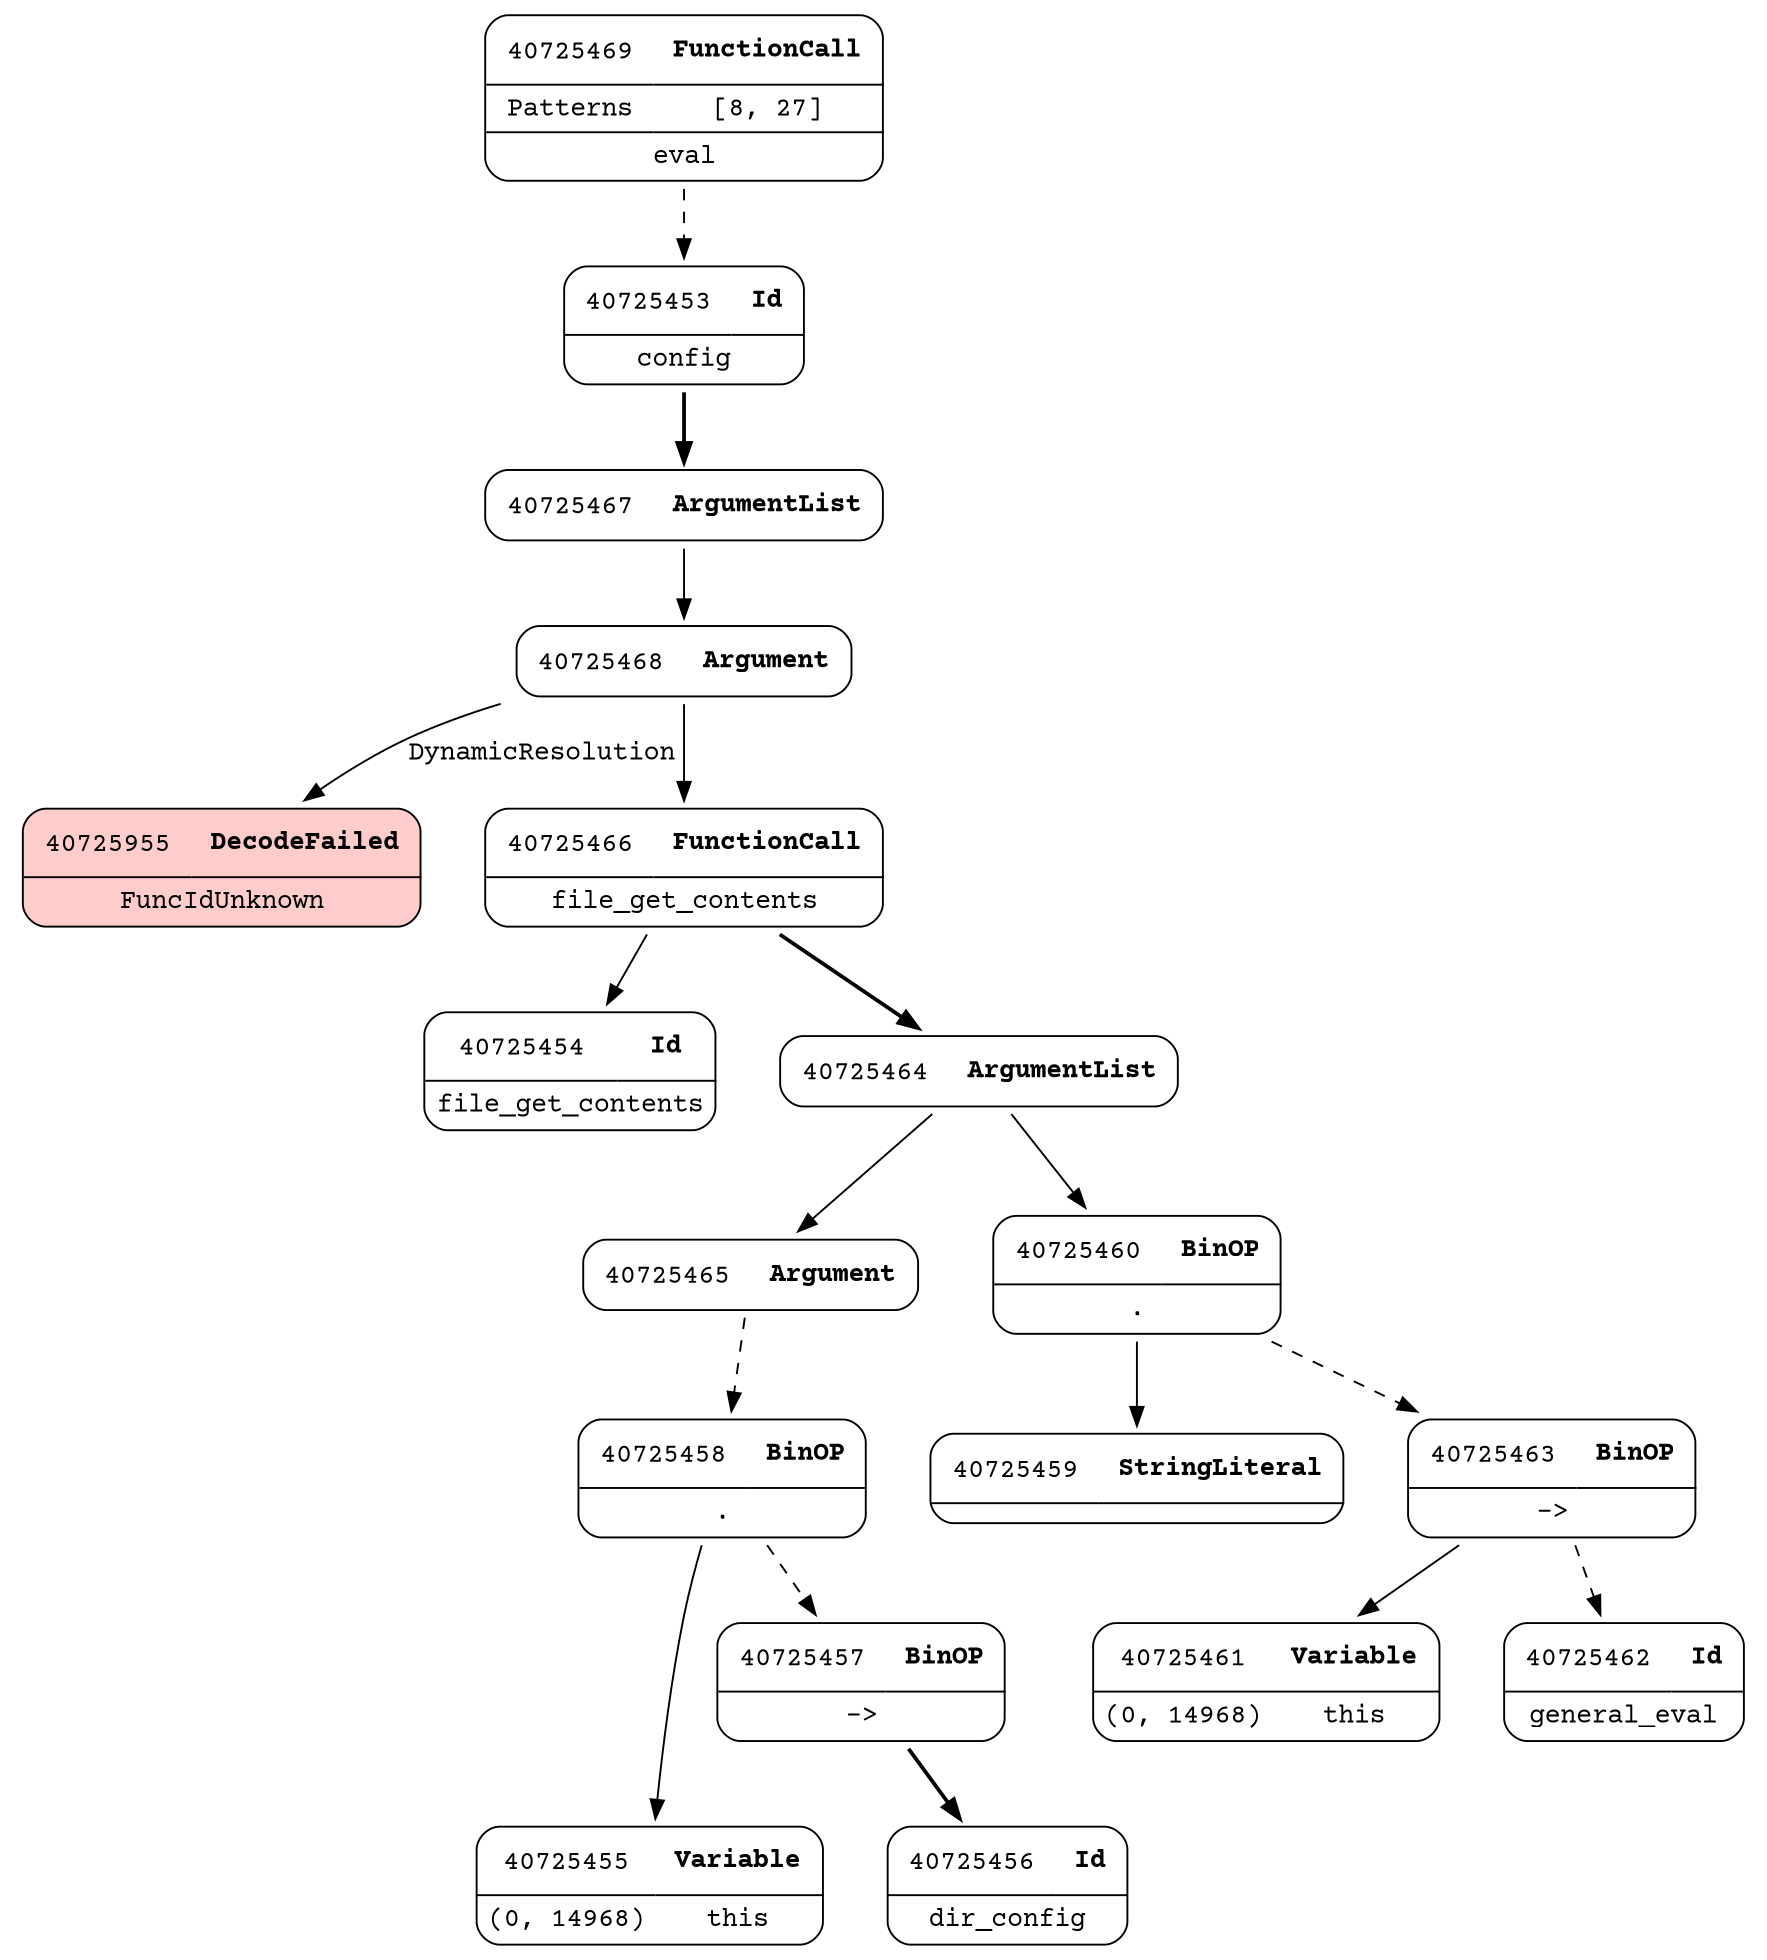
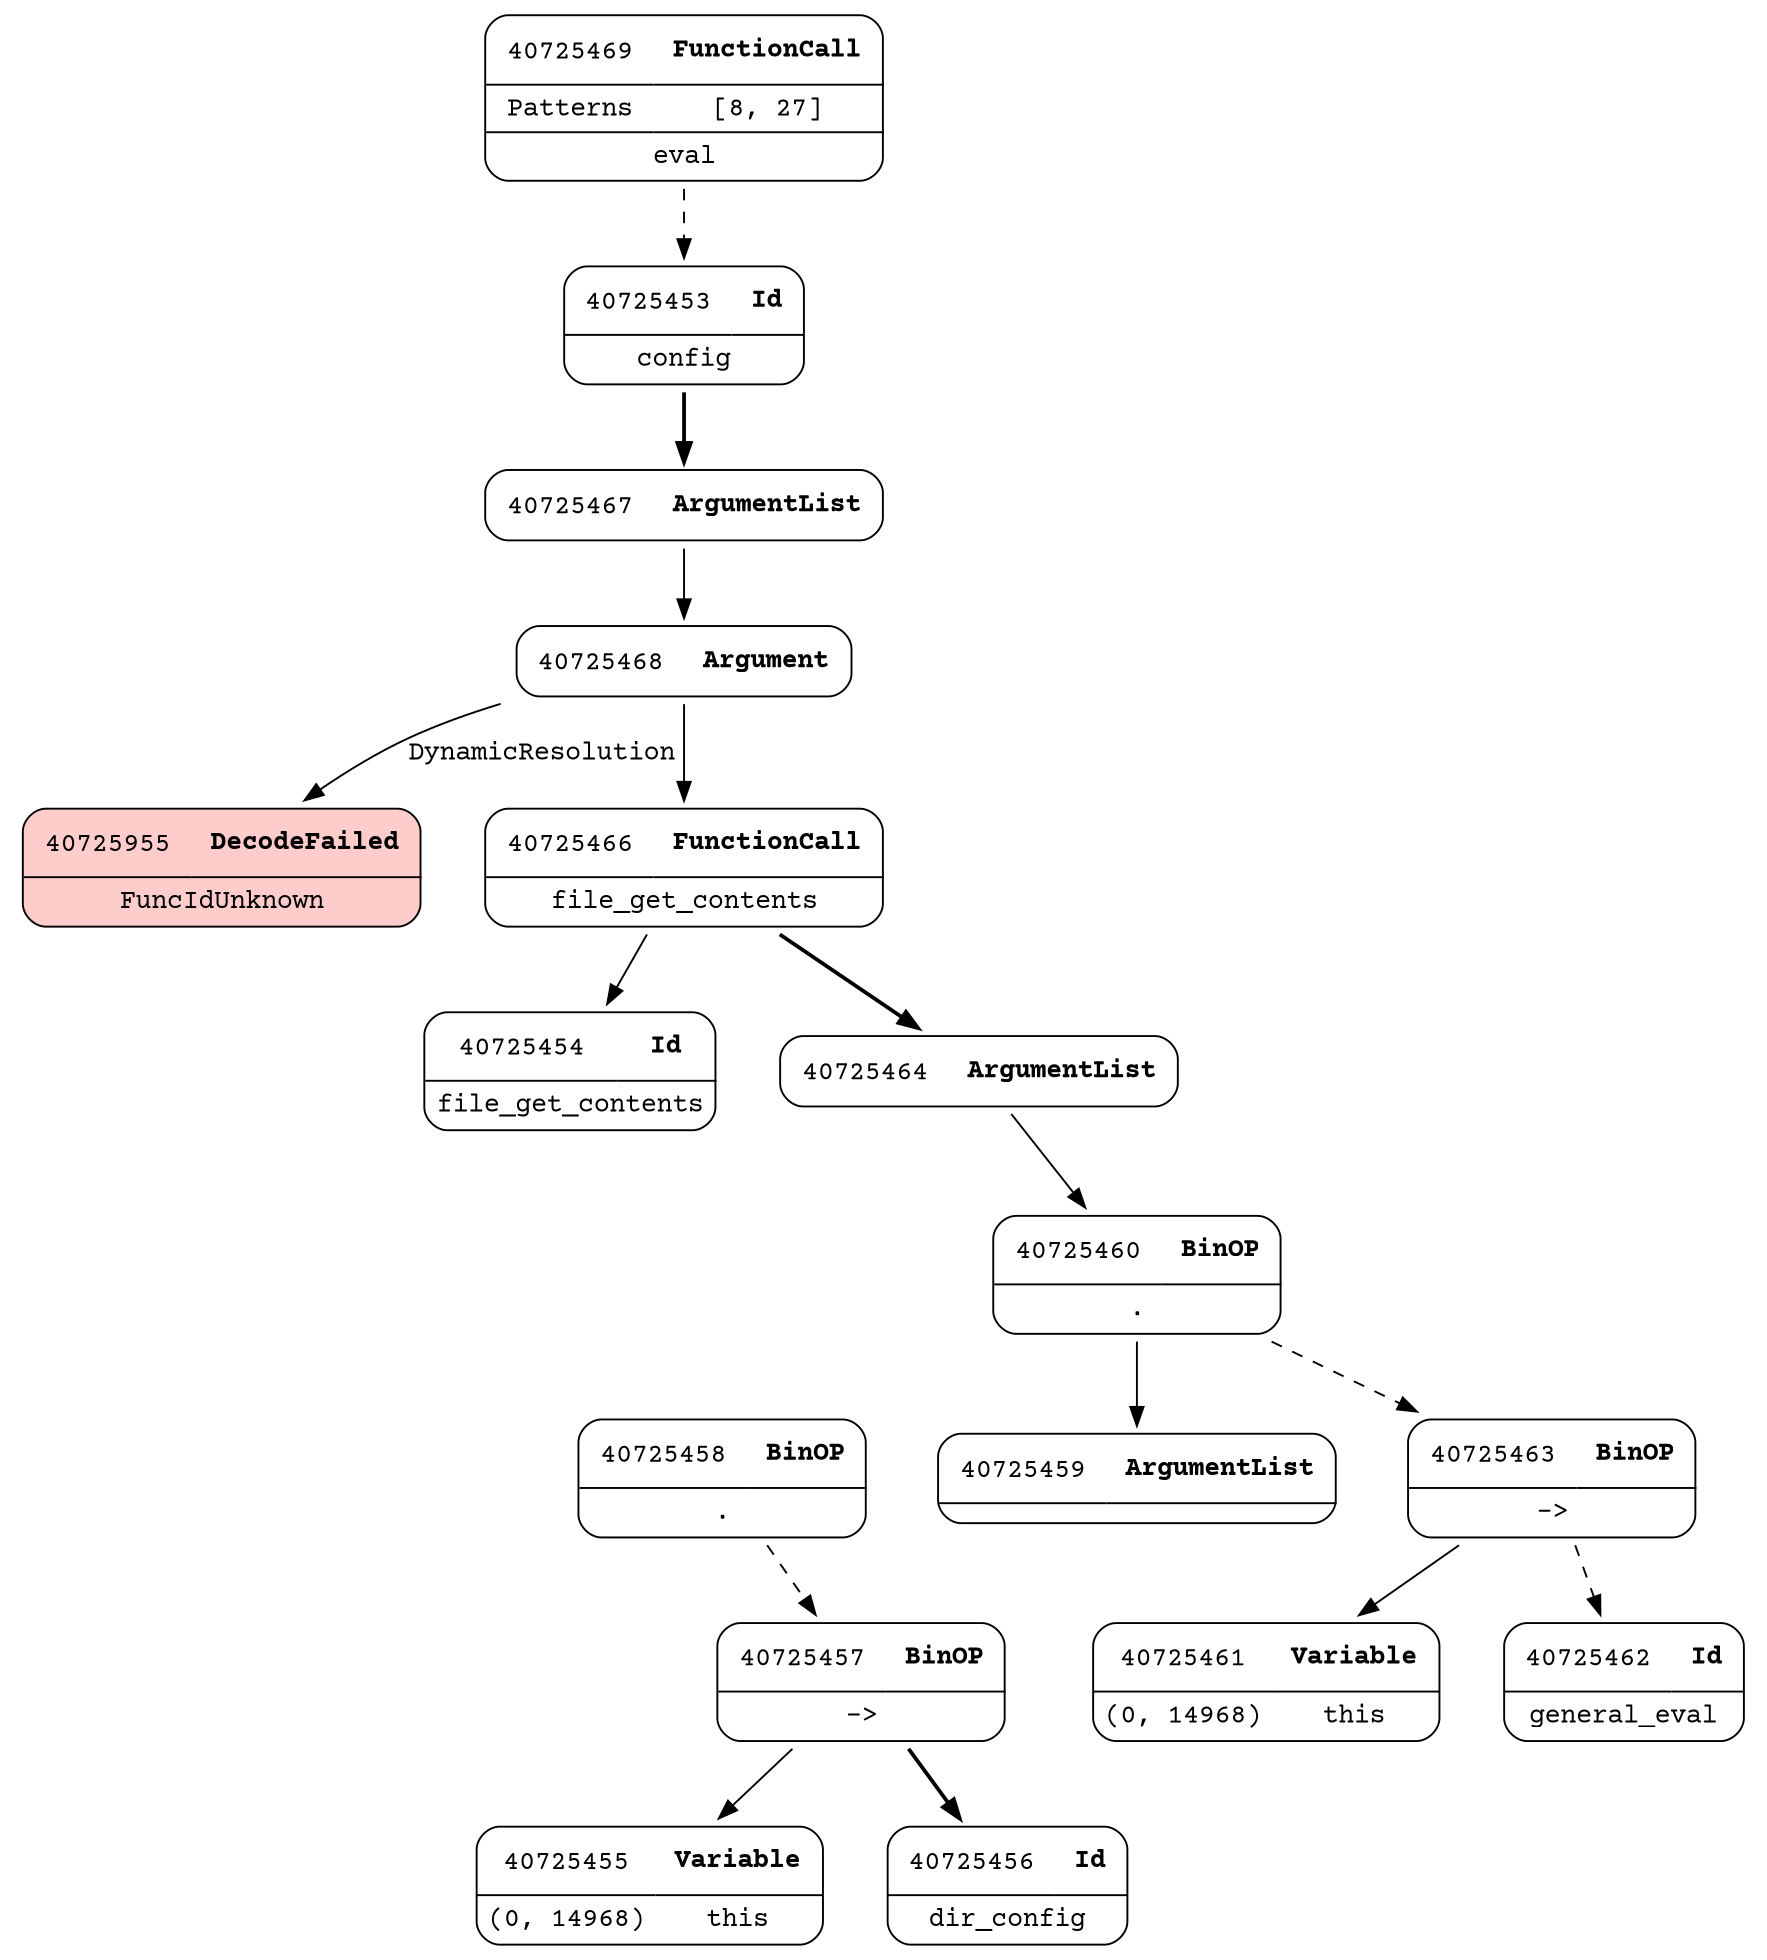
node "40725465": removed
node "40725459": text "StringLiteral" -> "ArgumentList"
edge "40725458" -> "40725455": now "40725457" -> "40725455"
